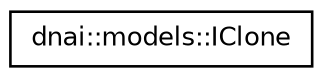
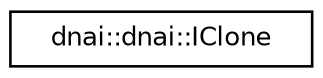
node "dnai::models::IClone": label "dnai::models::IClone" -> "dnai::dnai::IClone"
